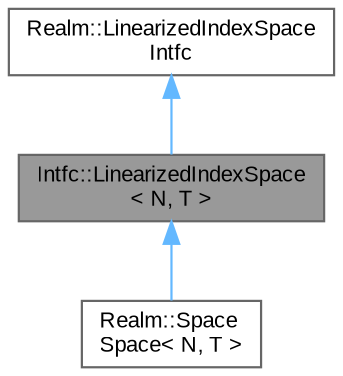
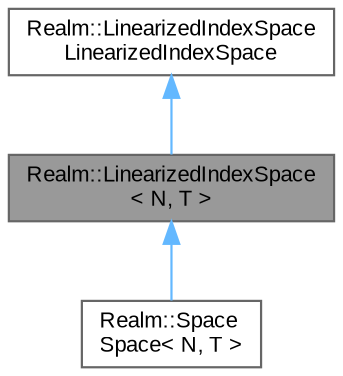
node "Realm::LinearizedIndexSpace Intfc": label "Realm::LinearizedIndexSpace Intfc" -> "Realm::LinearizedIndexSpace LinearizedIndexSpace"
node "Intfc::LinearizedIndexSpace < N, T >": label "Intfc::LinearizedIndexSpace < N, T >" -> "Realm::LinearizedIndexSpace < N, T >"
